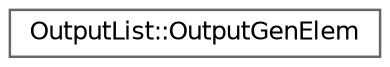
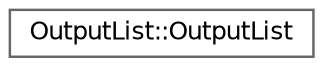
node "OutputList::OutputGenElem": label "OutputList::OutputGenElem" -> "OutputList::OutputList"
